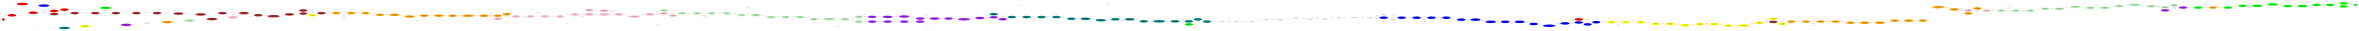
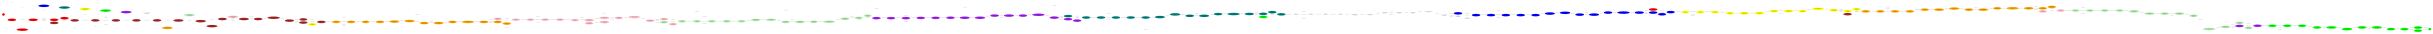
node "layer_11_softmax 0.0728349456787109ms 0.0MB": fillcolor orange -> green
node "layer_4_dropout 0.0001792320013046ms 0.0MB": added
